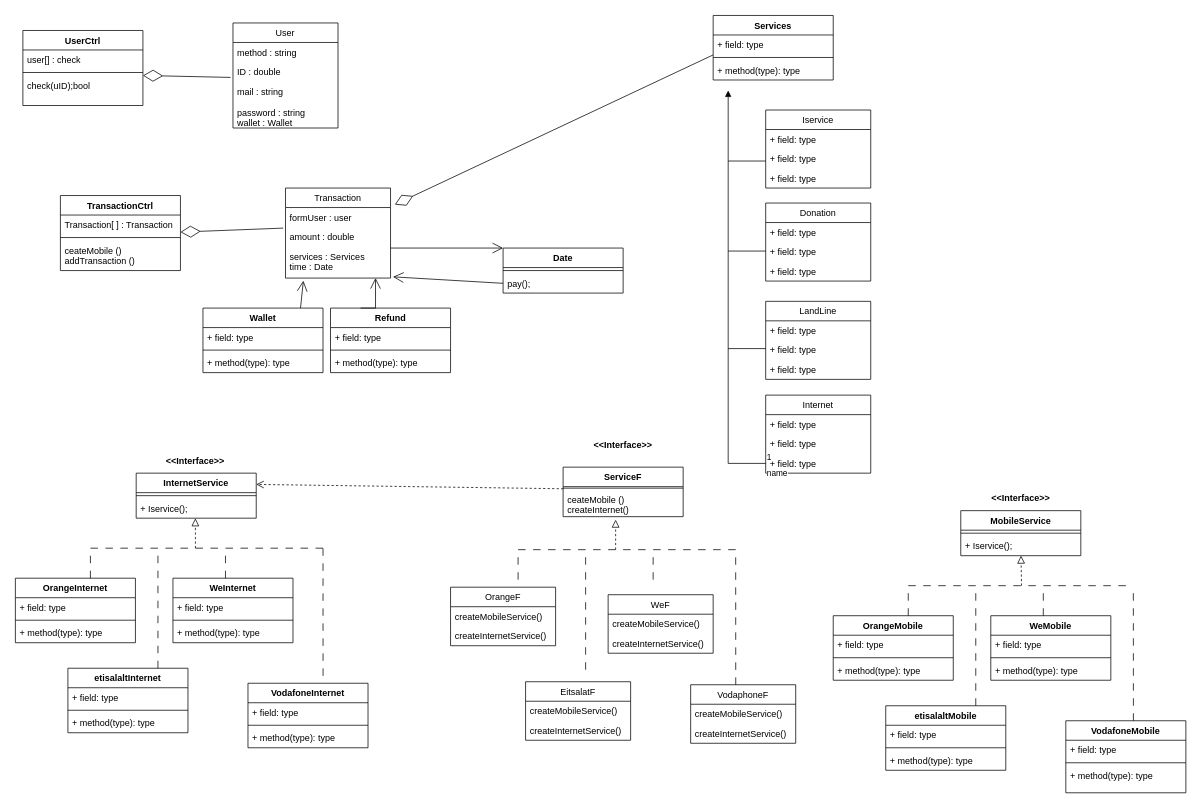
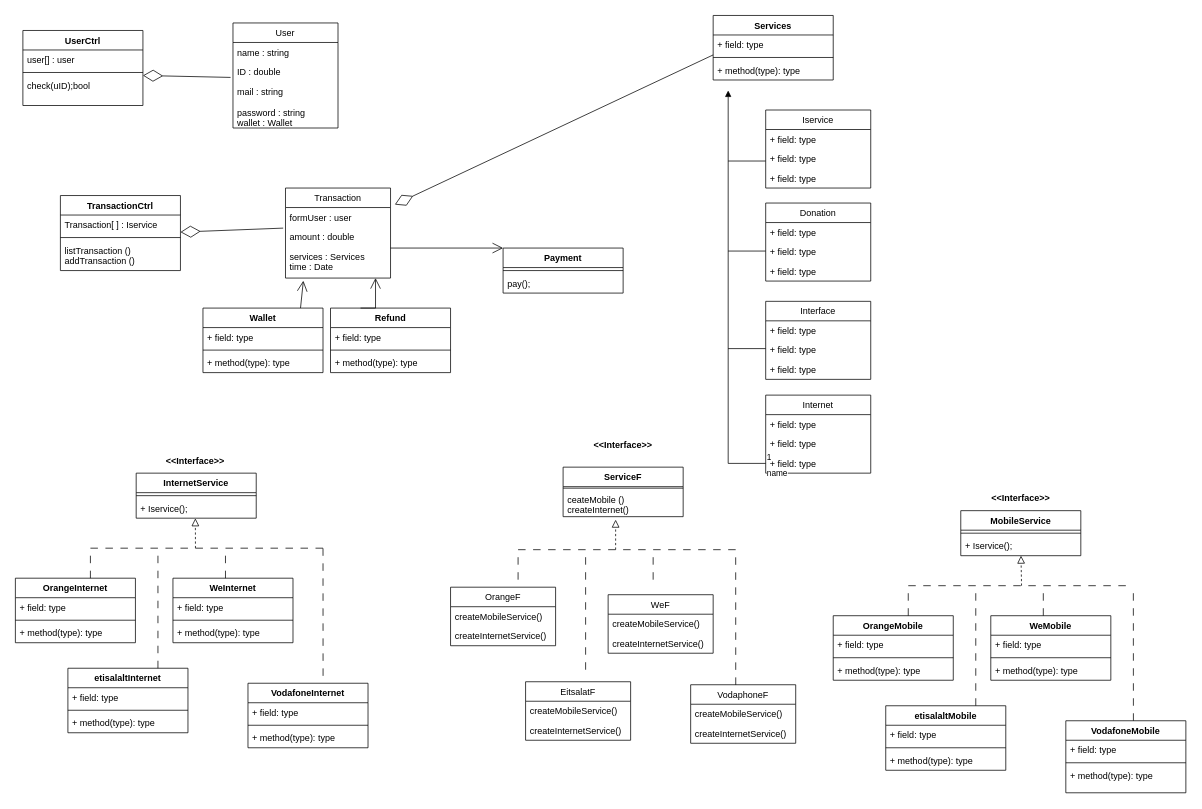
node "method : string": label "method : string" -> "name : string"
node "user[] : check": label "user[] : check" -> "user[] : user"
node "Transaction[ ] : Transaction": label "Transaction[ ] : Transaction" -> "Transaction[ ] : Iservice"
node "ceateMobile () addTransaction ()": label "ceateMobile () addTransaction ()" -> "listTransaction () addTransaction ()"
node "Date": label "Date" -> "Payment"
edge "pay();" -> "services : Services time : Date": removed
node "LandLine": label "LandLine" -> "Interface"
edge "ceateMobile () createInternet()" -> "InternetService": removed
